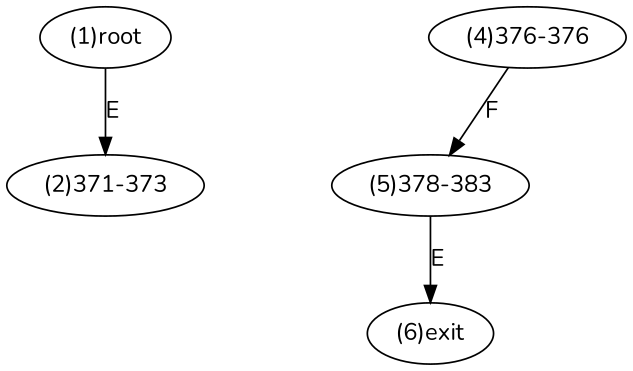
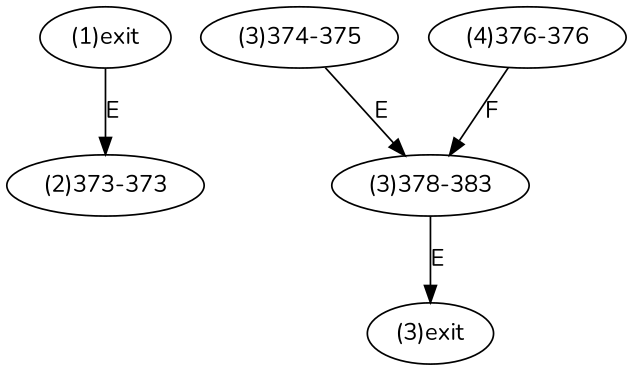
node "(1)root": label "(1)root" -> "(1)exit"
node "(3)374-375": added
node "(2)371-373": label "(2)371-373" -> "(2)373-373"
node "(5)378-383": label "(5)378-383" -> "(3)378-383"
node "(6)exit": label "(6)exit" -> "(3)exit"
